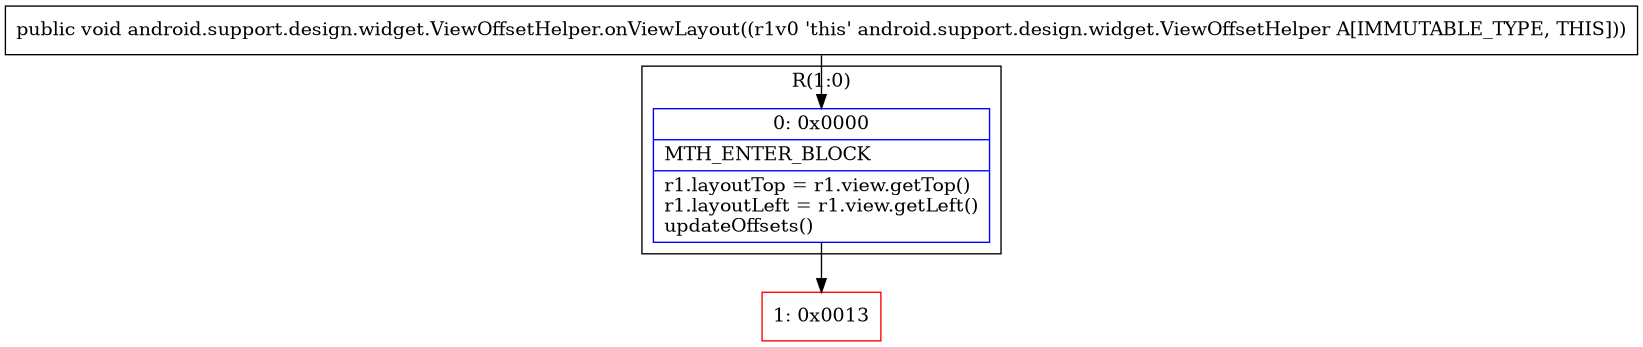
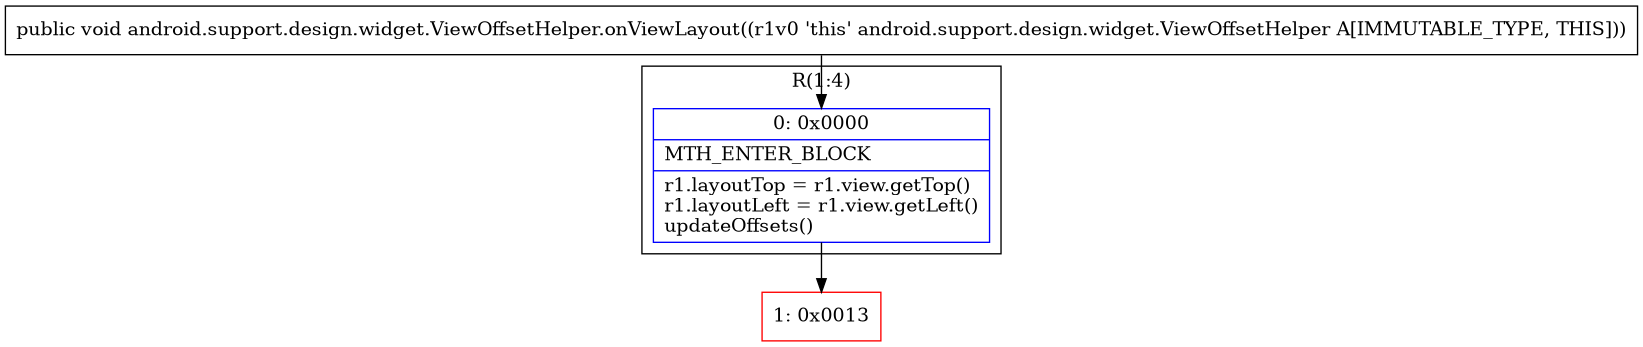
cluster "R(1:0)": label "R(1:0)" -> "R(1:4)"
